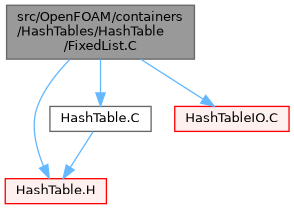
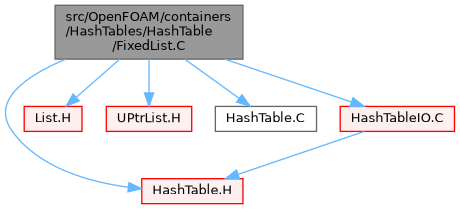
node "List.H": added
node "UPtrList.H": added
edge "HashTable.C" -> "HashTable.H": now "HashTableIO.C" -> "HashTable.H"
